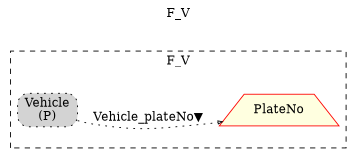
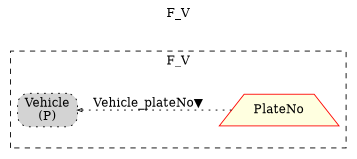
edge "Vehicle" -> "PlateNo": reversed
